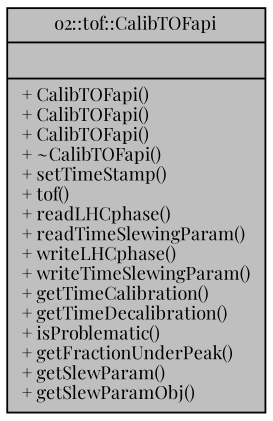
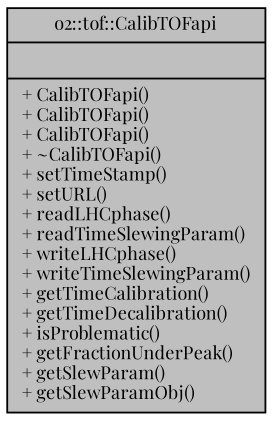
node "o2::tof::CalibTOFapi": text "+ tof()" -> "+ setURL()"
